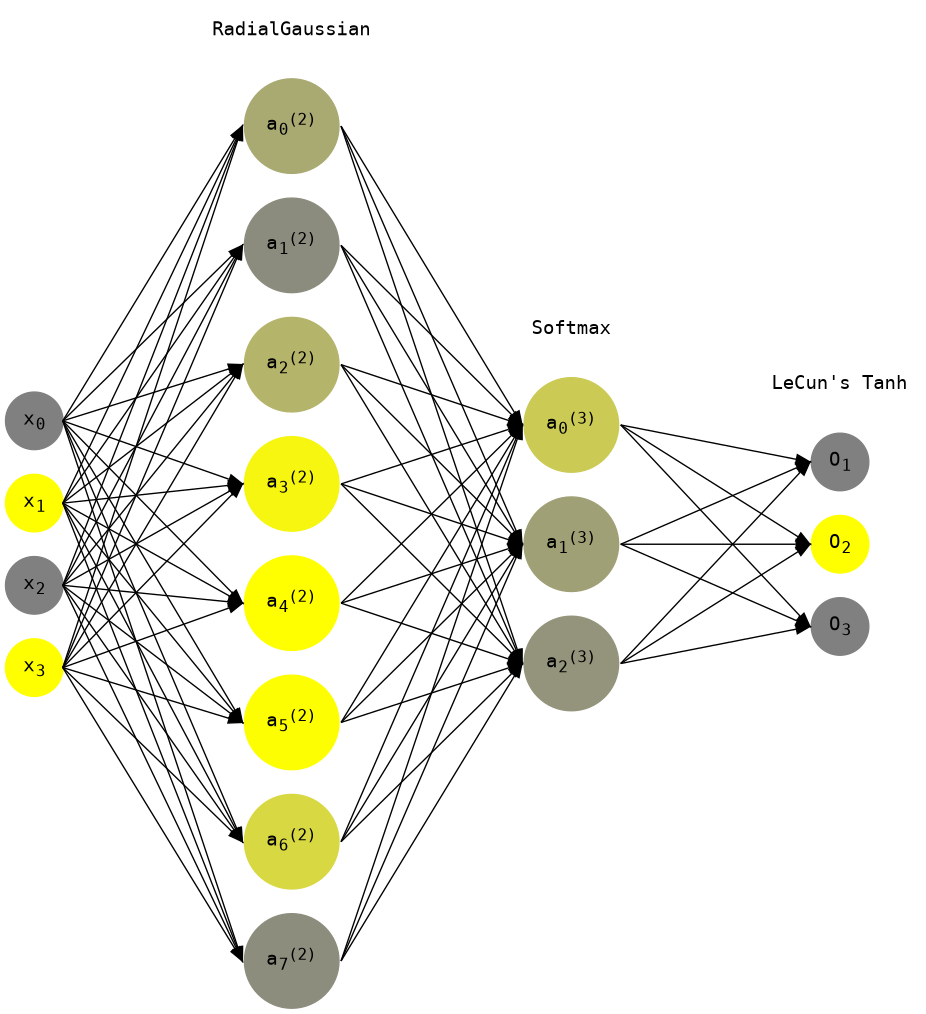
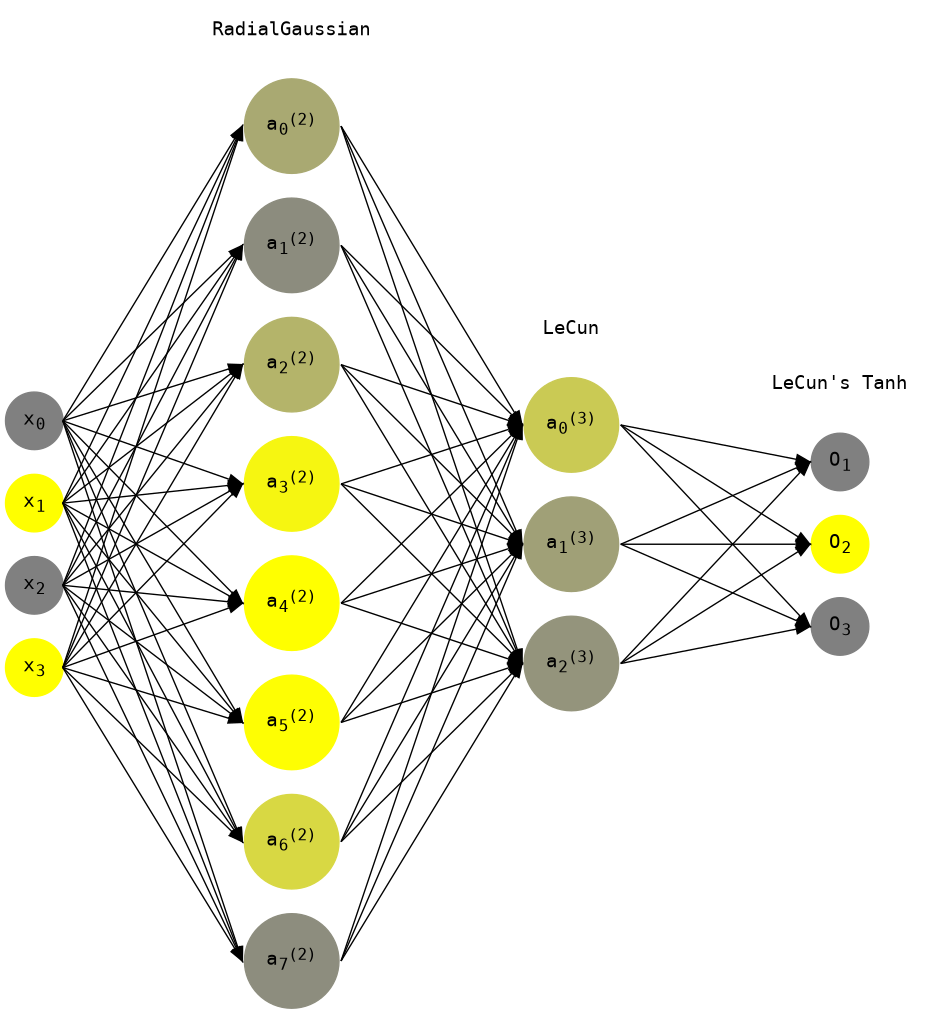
node "Softmax": label "Softmax" -> "LeCun"
